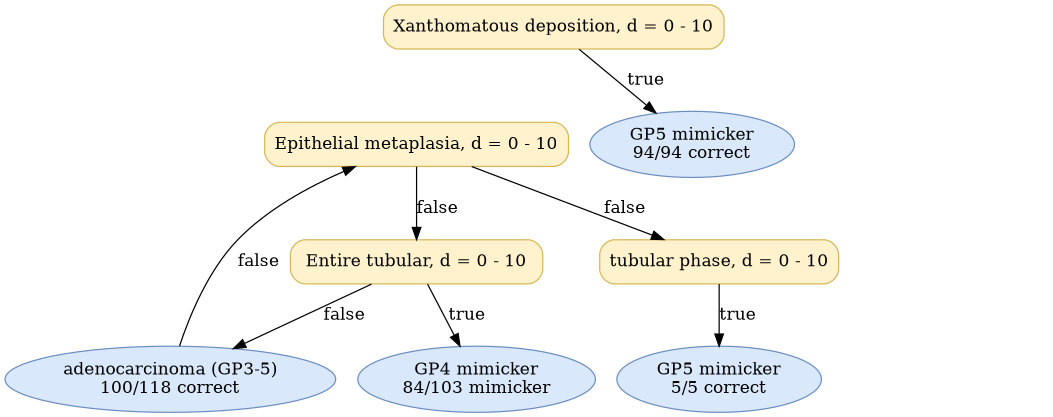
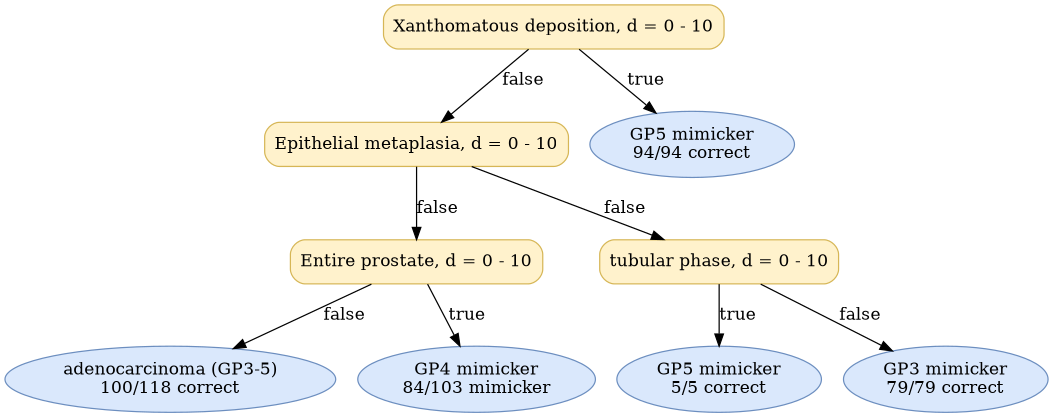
edge "adenocarcinoma (GP3-5)" -> "Epithelial metaplasia, d = 0 - 10": now "Xanthomatous deposition, d = 0 - 10" -> "Epithelial metaplasia, d = 0 - 10"
node "Entire tubular, d = 0 - 10": label "Entire tubular, d = 0 - 10" -> "Entire prostate, d = 0 - 10"
node "GP3 mimicker": added
